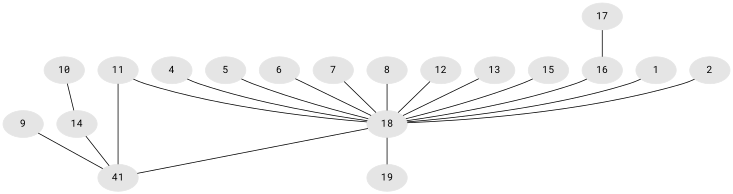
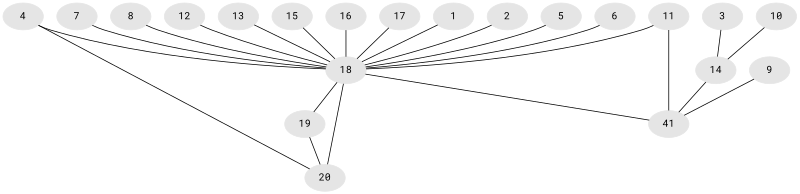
node "3": added
edge "17" -- "16": now "17" -- "18"
node "20": added
